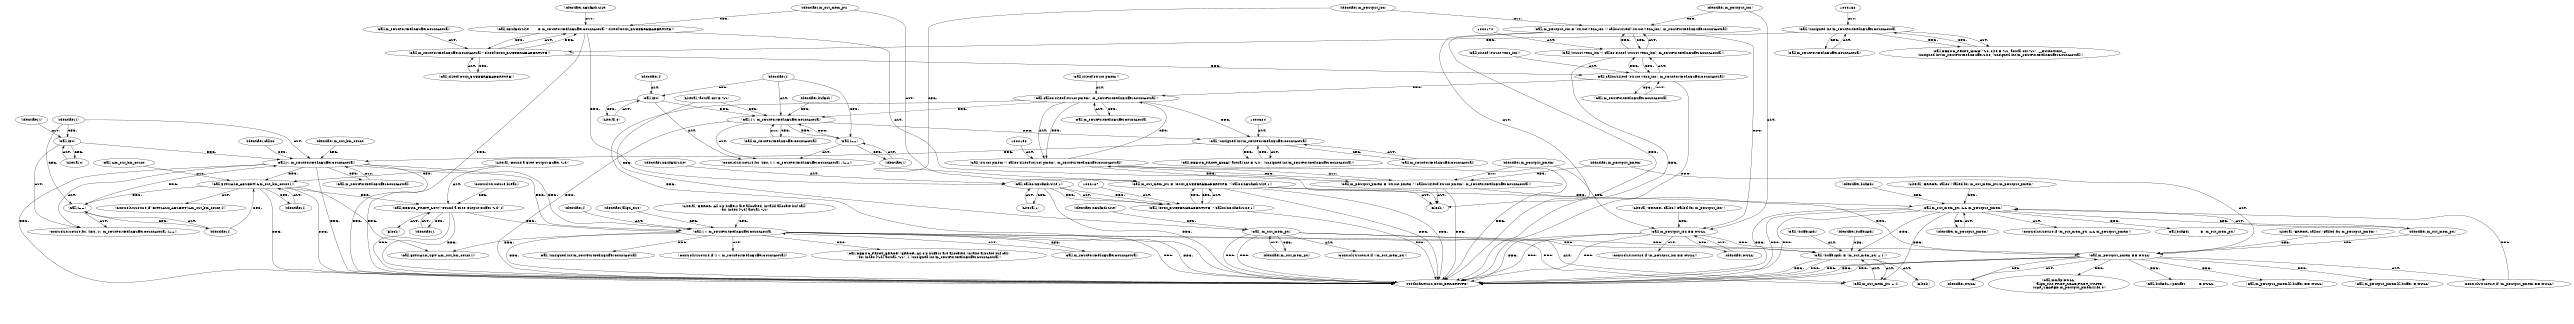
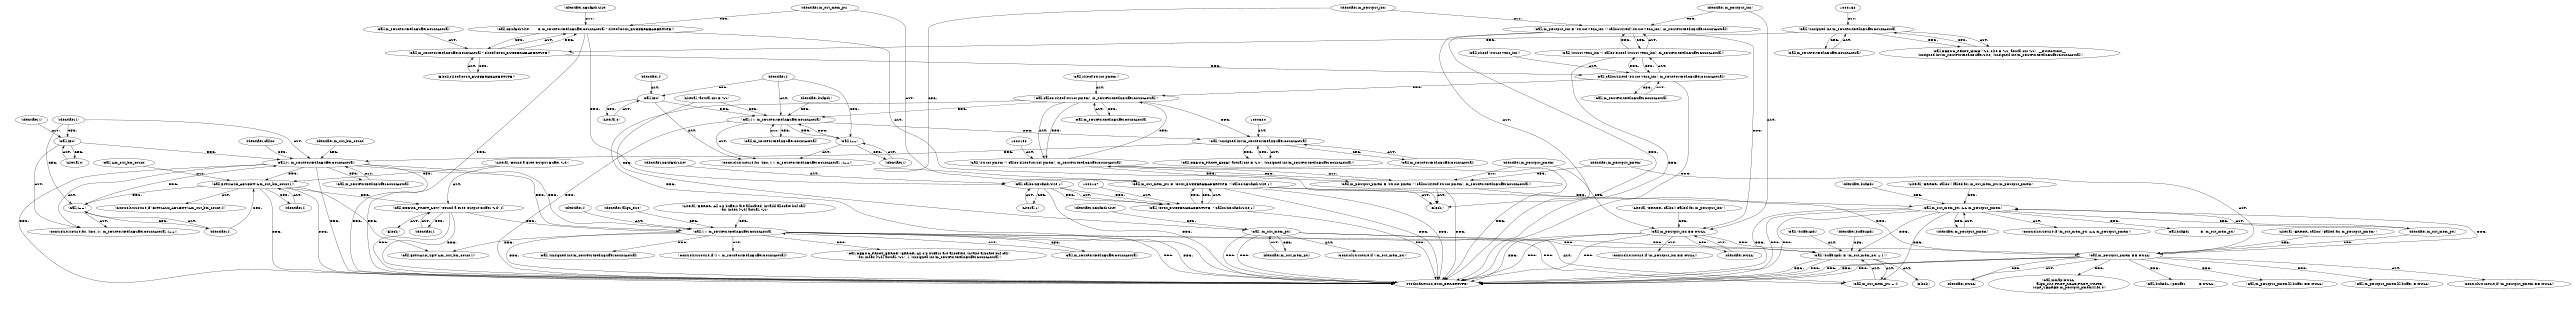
node "1000174": removed
node "(Call,sizeof(OMX_BUFFERHEADERTYPE))": label "(Call,sizeof(OMX_BUFFERHEADERTYPE))" -> "(Block,sizeof(OMX_BUFFERHEADERTYPE))"
node "(ControlStructure,break;)": removed
edge "(ControlStructure,if (m_pOutput_pmem == NULL))" -> "(Call,m_out_mem_ptr && m_pOutput_pmem)": now "(Call,m_pOutput_pmem == NULL)" -> "(Call,m_out_mem_ptr && m_pOutput_pmem)"
